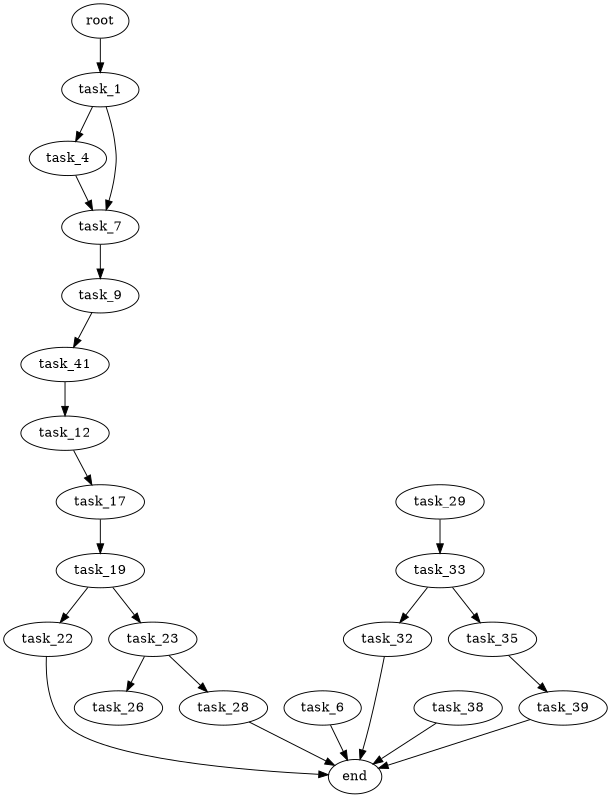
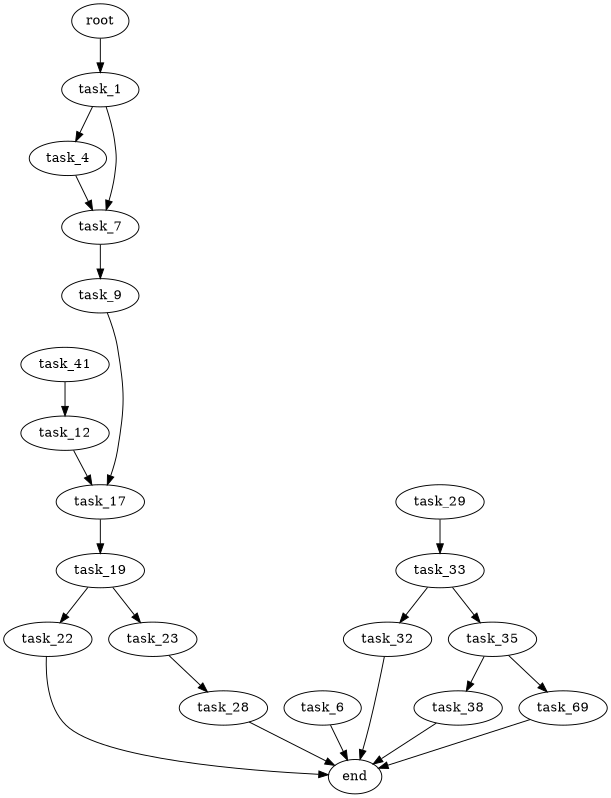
edge "task_9" -> "task_41": now "task_9" -> "task_17"
edge "task_35" -> "task_38": added
node "task_26": removed
node "task_39": label "task_39" -> "task_69"
